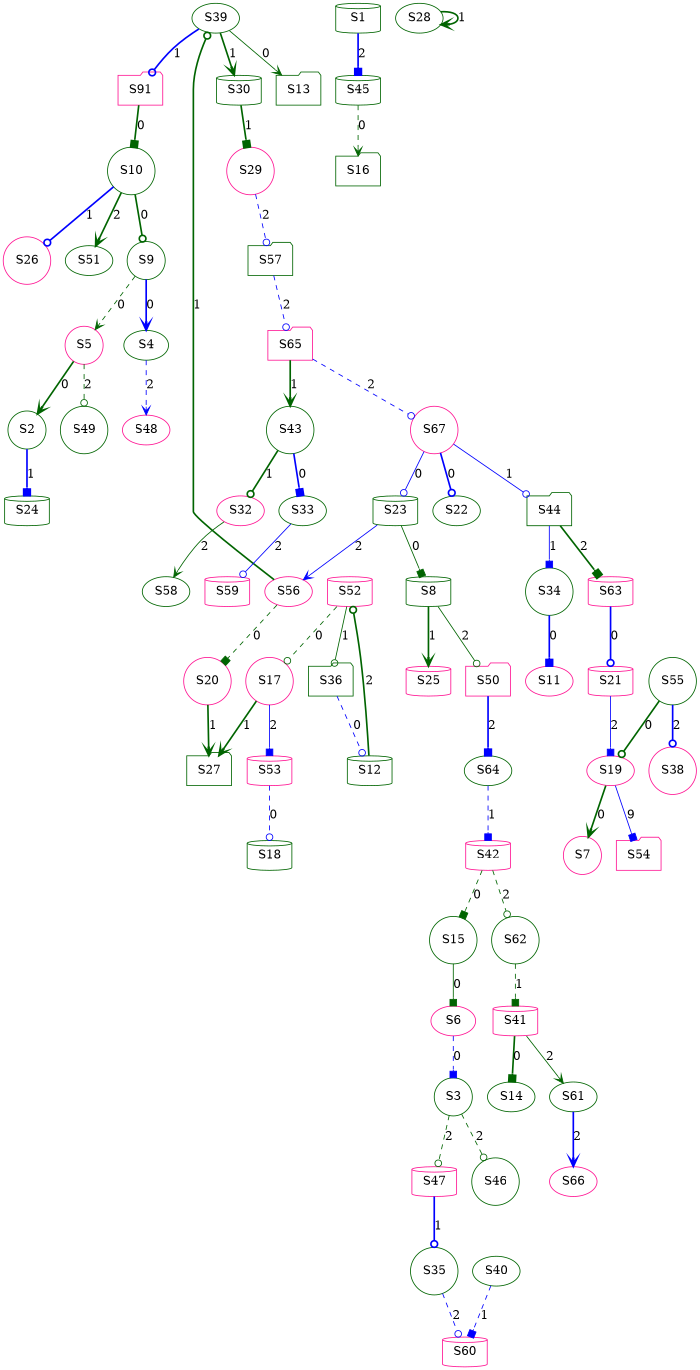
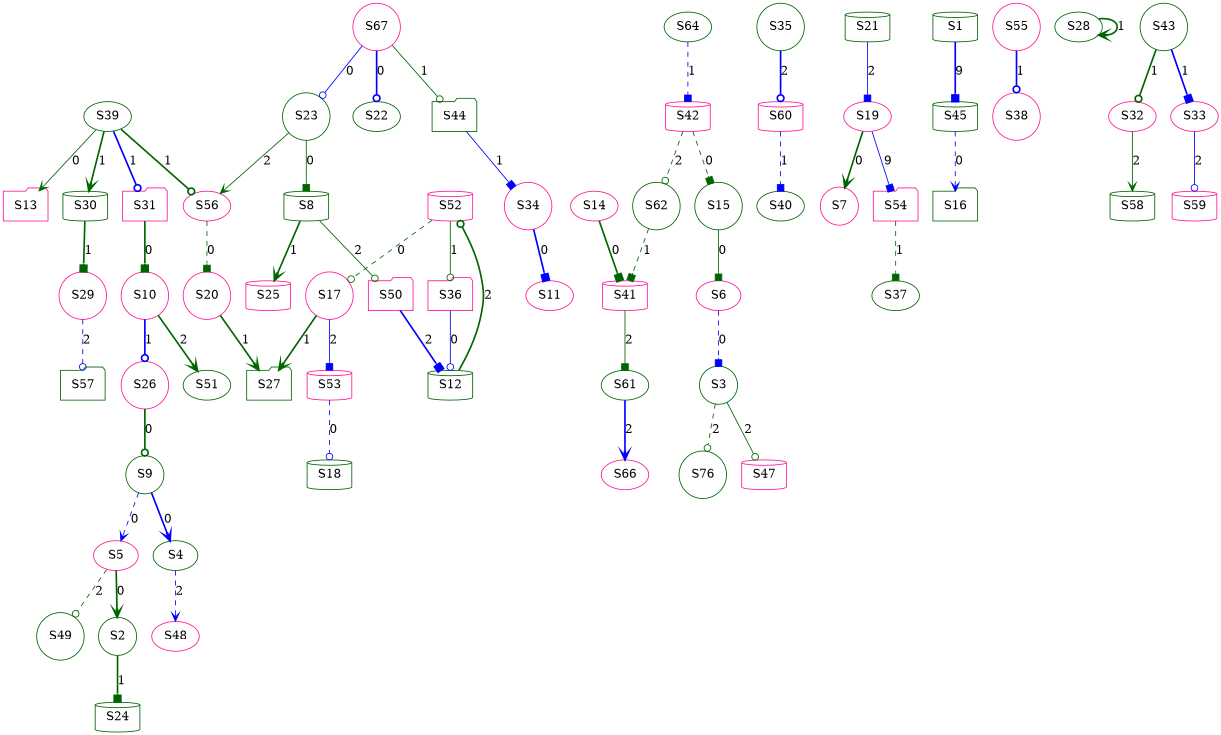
edge "S1" -> "S45": label "2" -> "9"
node "S91": label "S91" -> "S31"
node "S13": color darkgreen -> deeppink
edge "S45" -> "S16": color darkgreen -> blue
node "S10": color darkgreen -> deeppink
edge "S10" -> "S9": now "S26" -> "S9"
node "S37": added
edge "S9" -> "S5": color darkgreen -> blue
edge "S56" -> "S39": reversed
node "S5": shape circle -> ellipse
node "S65": removed
edge "S2" -> "S24": color blue -> darkgreen
edge "S67" -> "S44": color blue -> darkgreen
edge "S43" -> "S33": label "0" -> "1"
node "S33": color darkgreen -> deeppink
node "S23": shape cylinder -> circle
edge "S23" -> "S56": color blue -> darkgreen
node "S58": shape ellipse -> cylinder
node "S34": color darkgreen -> deeppink
node "S63": removed
node "S36": color darkgreen -> deeppink
node "S21": color deeppink -> darkgreen
node "S55": color darkgreen -> deeppink
edge "S50" -> "S64": now "S50" -> "S12"
edge "S36" -> "S12": style dashed -> solid
edge "S55" -> "S19": removed, label "0"
edge "S55" -> "S38": label "2" -> "1"
edge "S41" -> "S14": reversed
edge "S41" -> "S61": arrowhead vee -> box
node "S14": color darkgreen -> deeppink
edge "S3" -> "S47": style dashed -> solid
node "S46": label "S46" -> "S76"
edge "S47" -> "S35": removed, label "1"
edge "S40" -> "S60": reversed
edge "S35" -> "S60": style dashed -> bold
